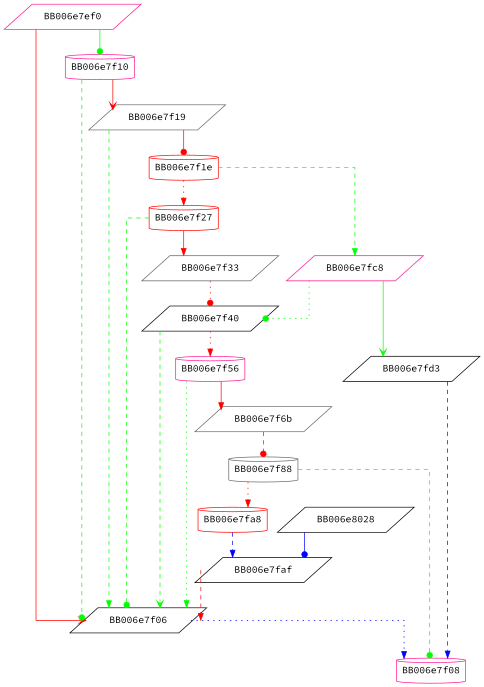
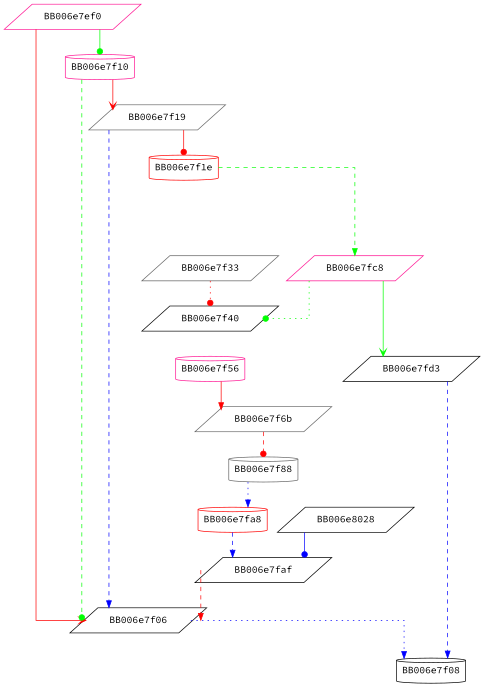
node "BB006e7f27": removed
edge "BB006e7f40" -> "BB006e7f56": removed
edge "BB006e7f19" -> "BB006e7f06": color green -> blue
edge "BB006e7f40" -> "BB006e7f06": removed
edge "BB006e7f56" -> "BB006e7f06": removed
edge "BB006e7f88" -> "BB006e7fa8": color red -> blue
edge "BB006e7f88" -> "BB006e7f08": removed
node "BB006e7f08": color deeppink -> black
